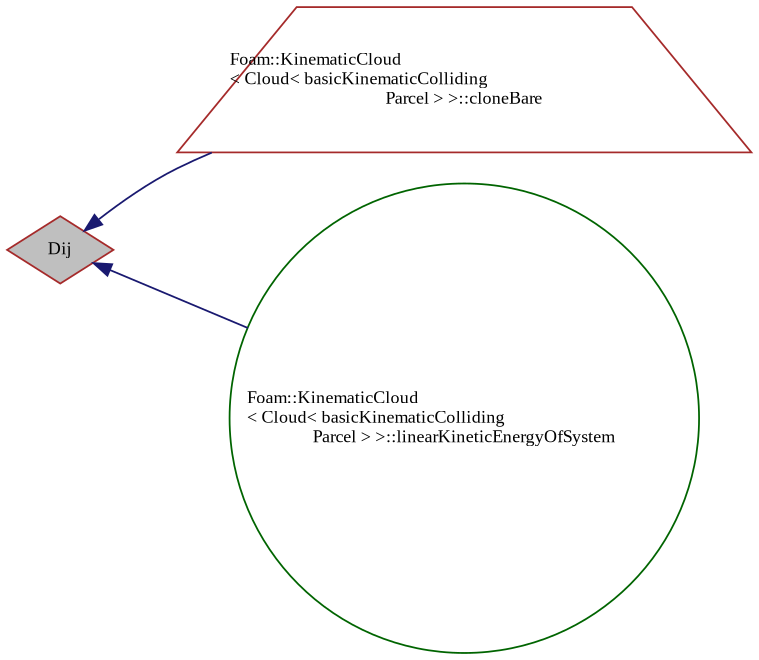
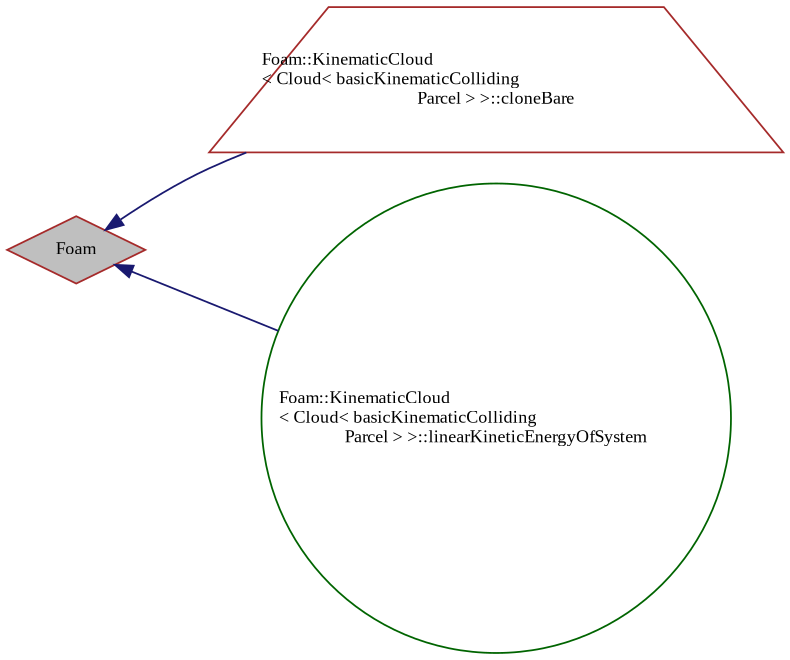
node "Dij": label "Dij" -> "Foam"
